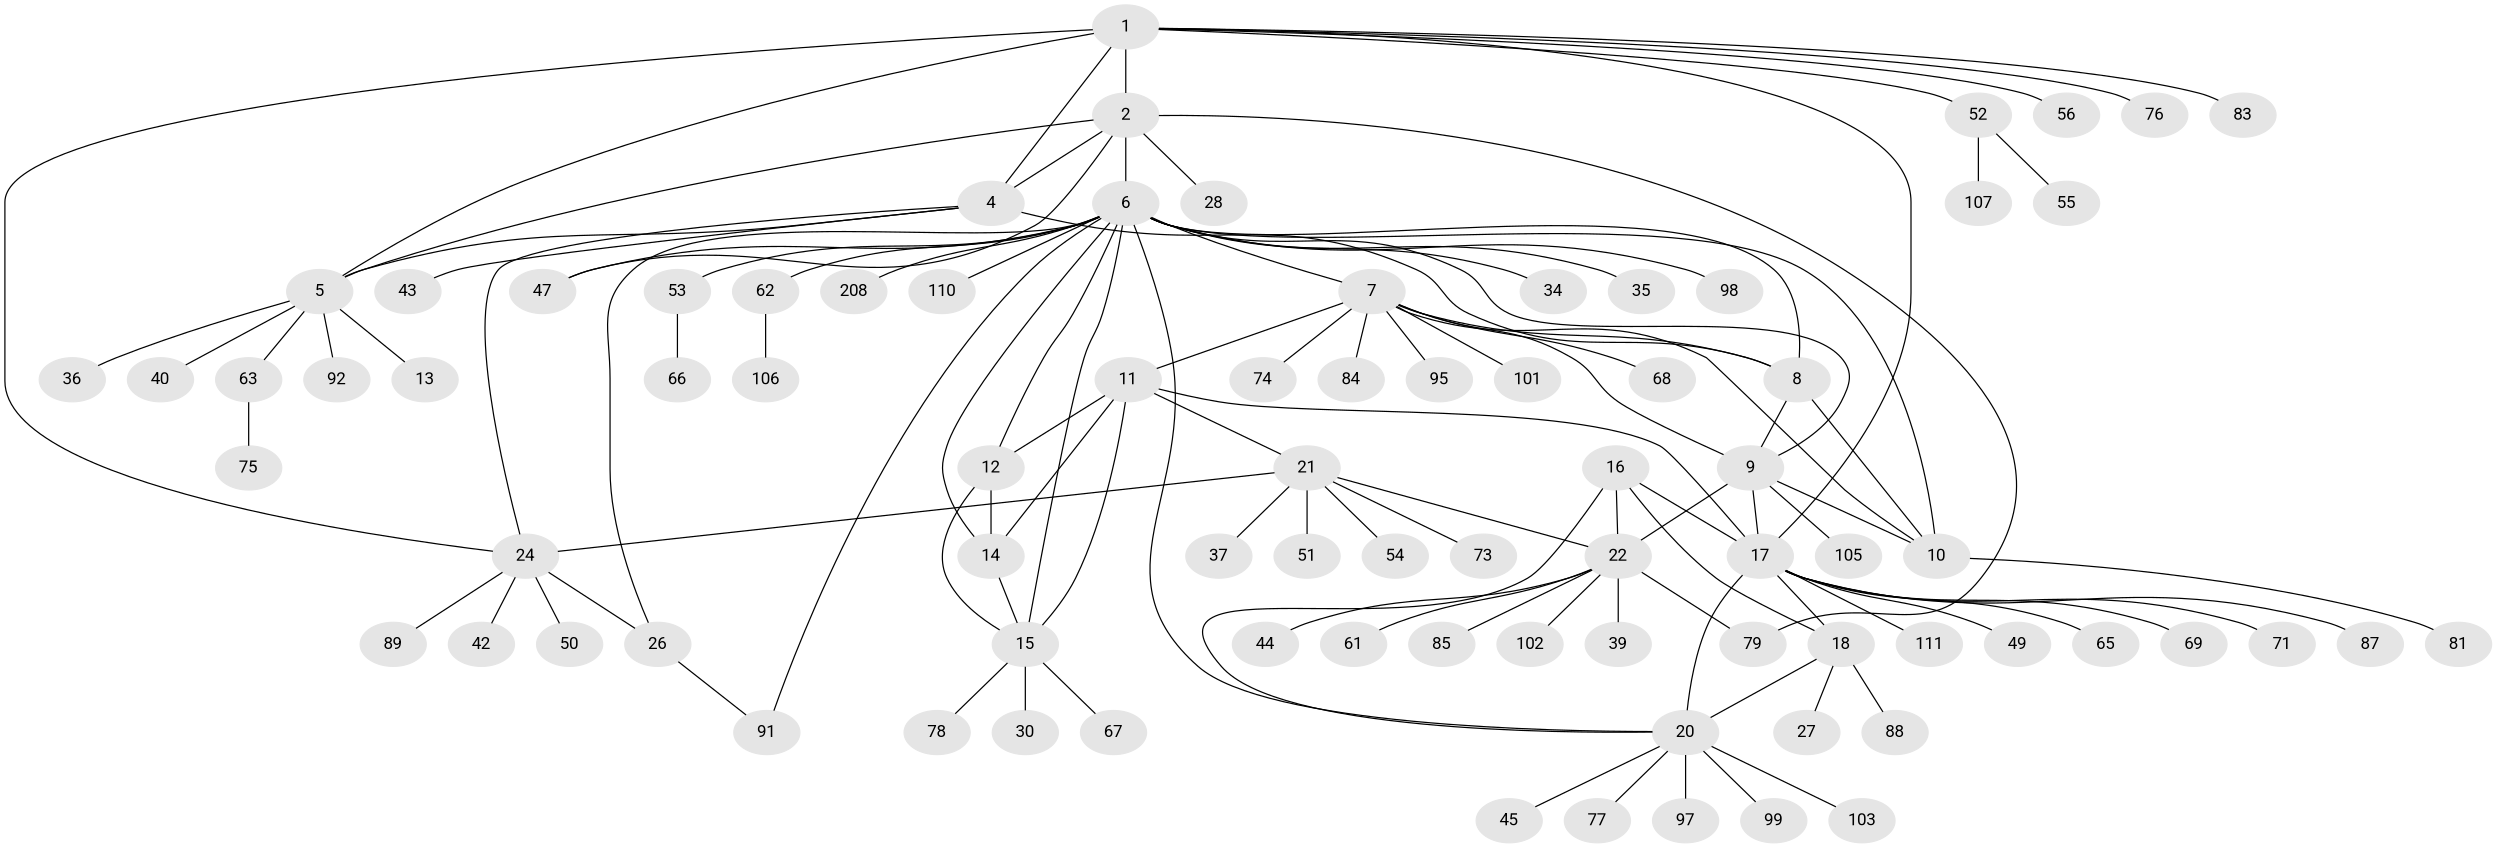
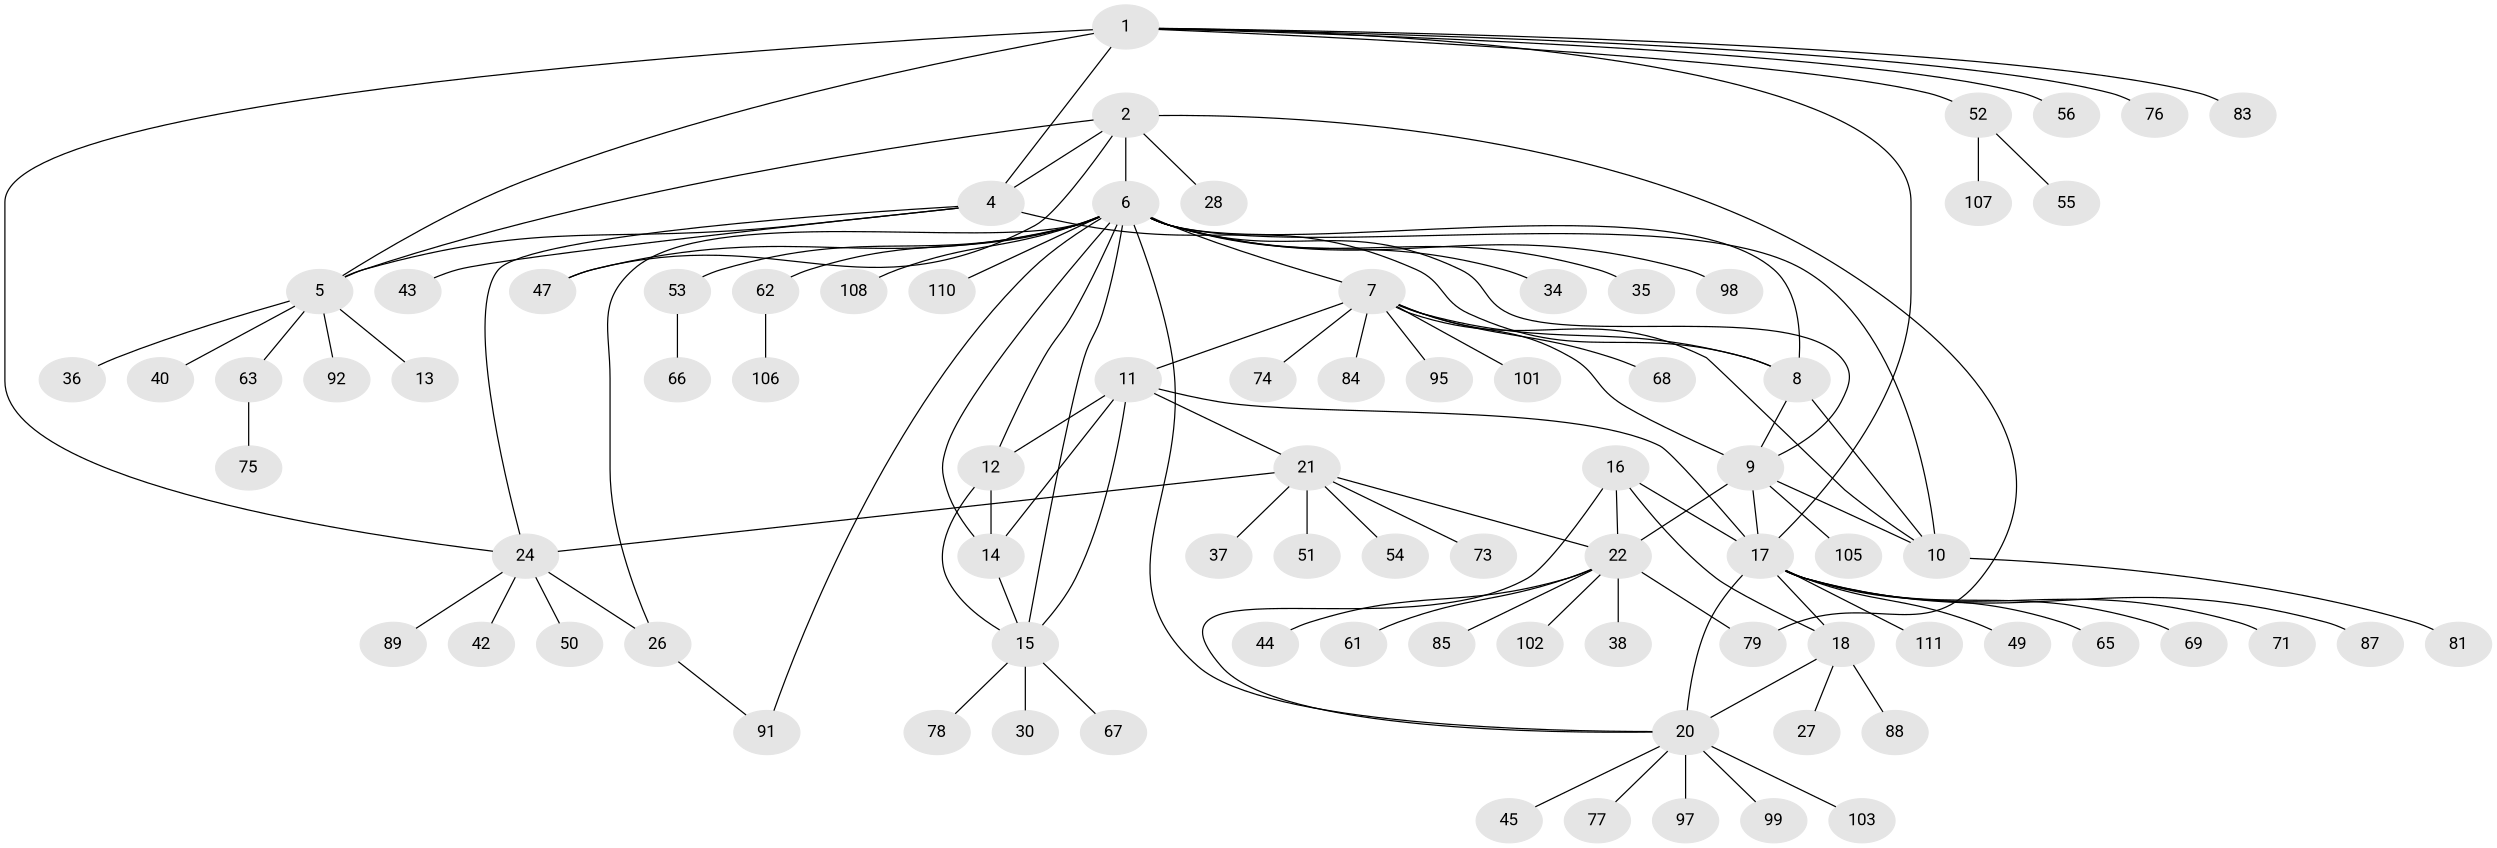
edge "1" -- "2": removed
node "208": label "208" -> "108"
node "39": label "39" -> "38"
